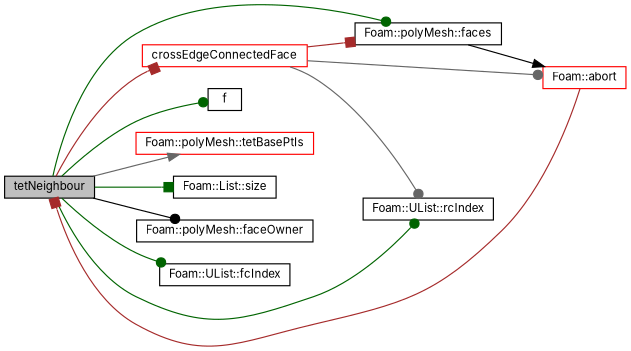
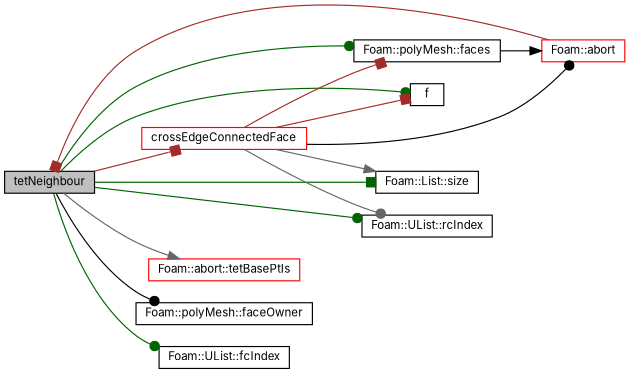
edge "crossEdgeConnectedFace" -> "Foam::abort": color gray40 -> black
edge "crossEdgeConnectedFace" -> "f": added
node "Foam::polyMesh::tetBasePtIs": label "Foam::polyMesh::tetBasePtIs" -> "Foam::abort::tetBasePtIs"
edge "crossEdgeConnectedFace" -> "Foam::List::size": added
